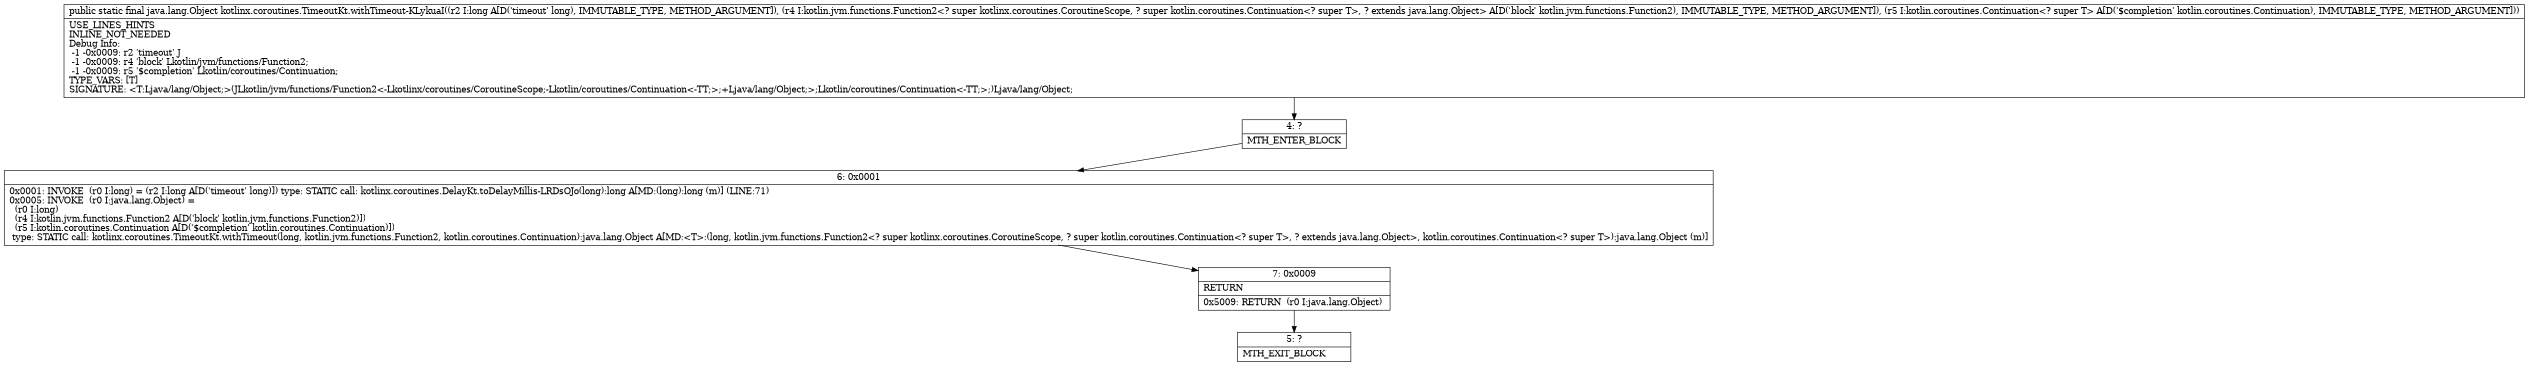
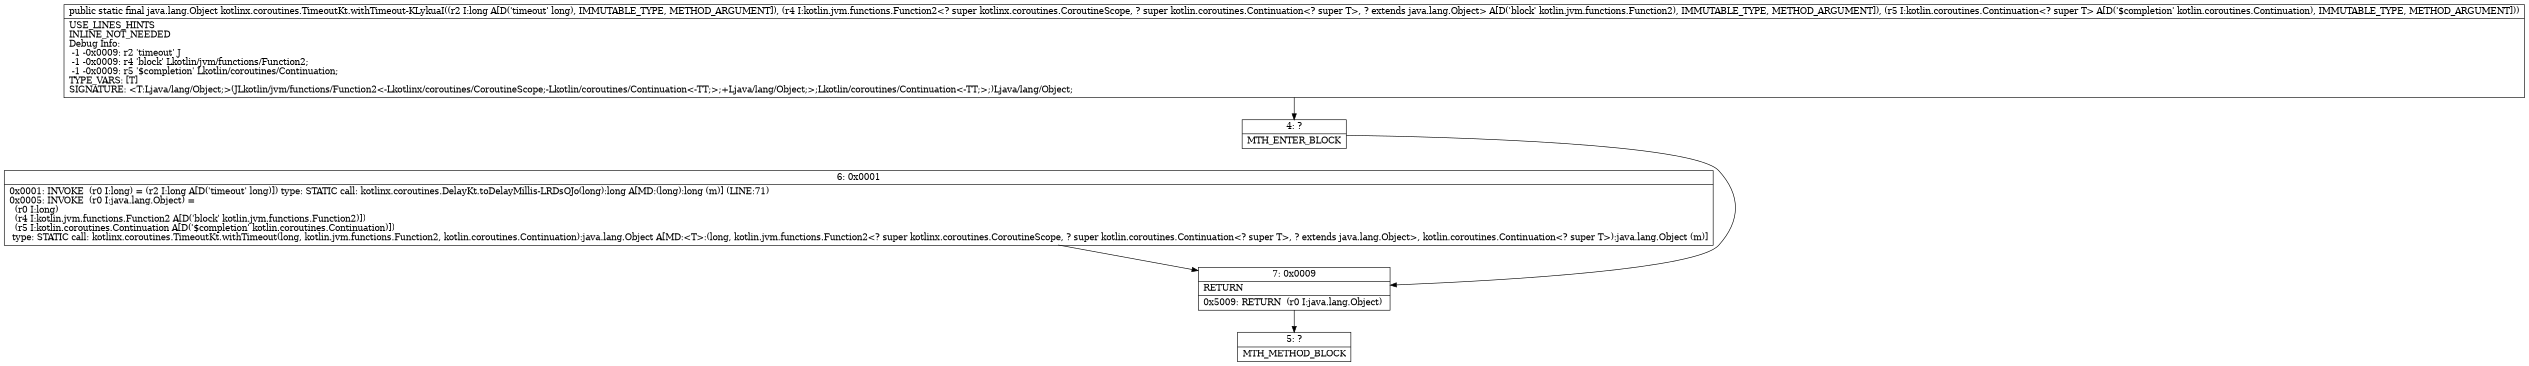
edge "4: ?" -> "6: 0x0001": now "4: ?" -> "7: 0x0009"
node "5: ?": text "MTH_EXIT_BLOCK" -> "MTH_METHOD_BLOCK"
